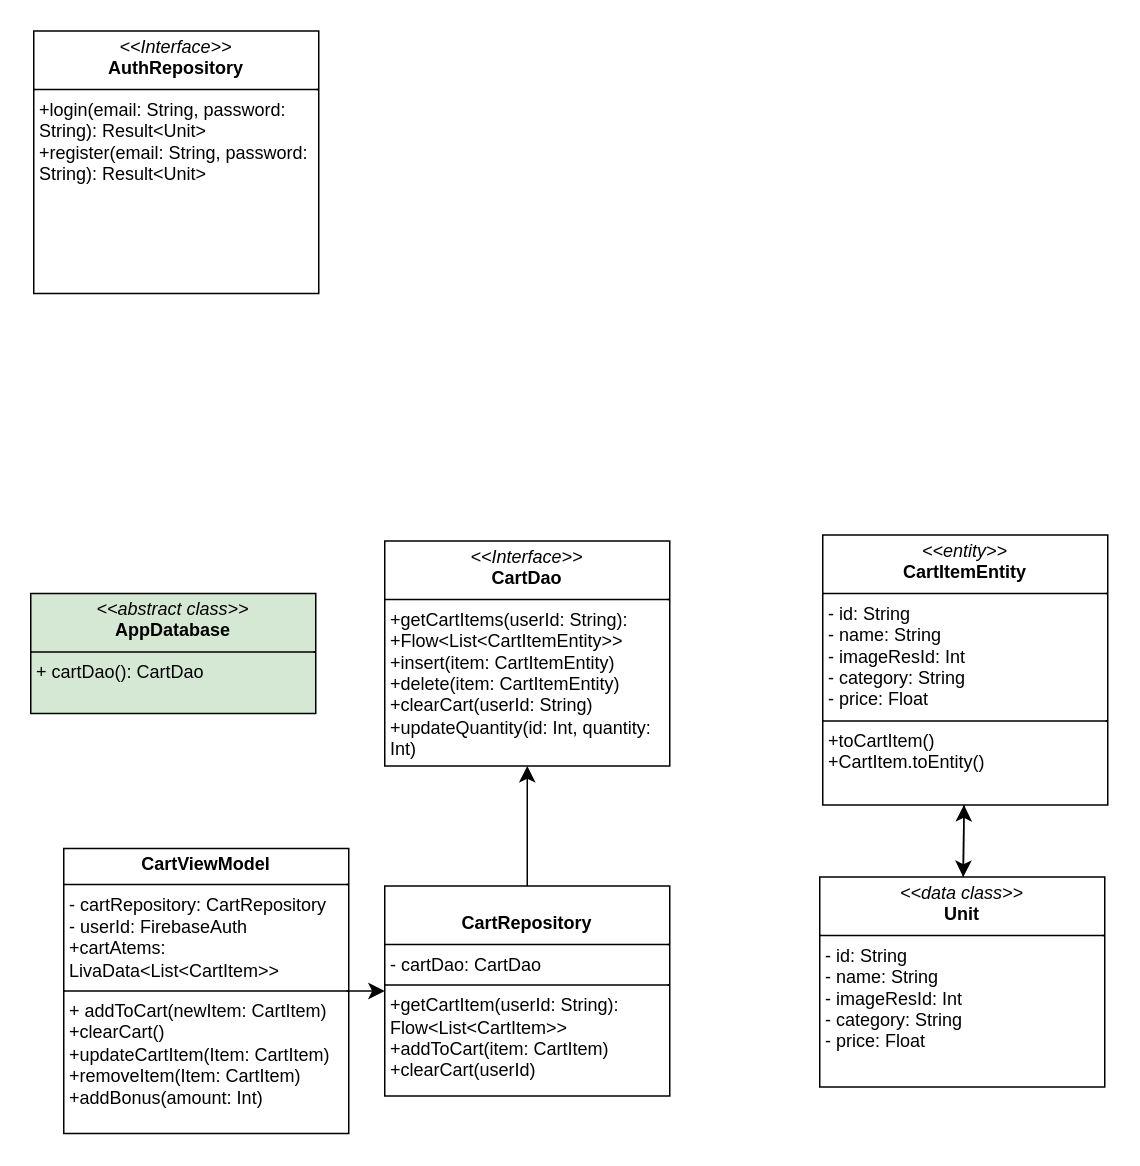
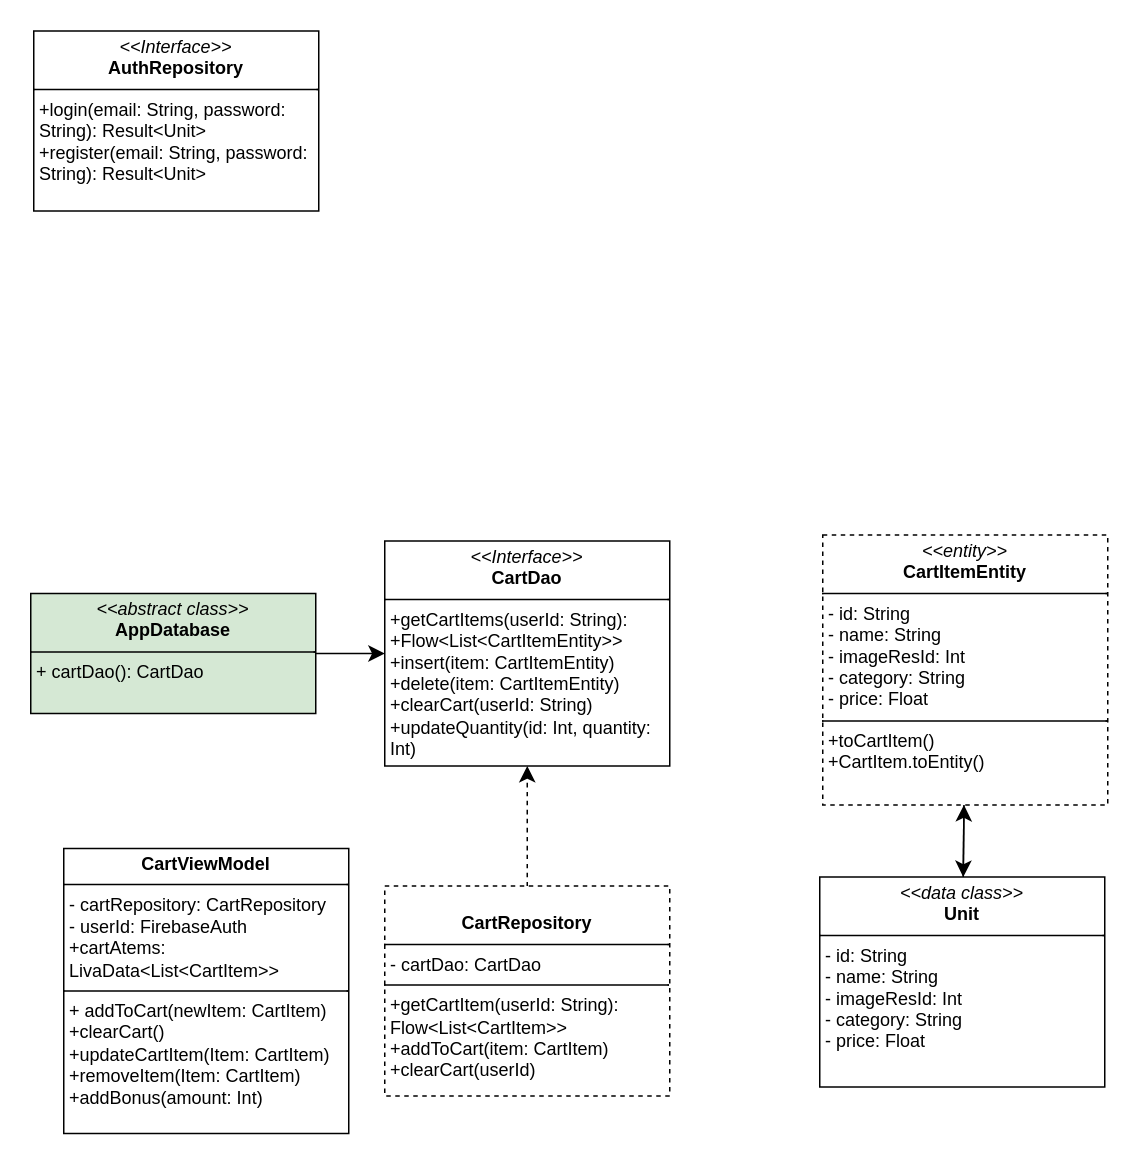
node "<<Interface>> AuthRepository +login(email: String, password: String): Result<Unit> +register(email: String, password: String): Result<Unit>": size 285x263 -> 285x180
edge "<<abstract class>> AppDatabase + cartDao(): CartDao" -> "<<Interface>> CartDao +getCartItems(userId: String): +Flow<List<CartItemEntity>> +insert(item: CartItemEntity) +delete(item: CartItemEntity) +clearCart(userId: String) +updateQuantity(id: Int, quantity: Int)": added
node "<<entity>> CartItemEntity - id: String - name: String - imageResId: Int - category: String - price: Float +toCartItem() +CartItem.toEntity()": style solid -> dashed
edge "CartRepository - cartDao: CartDao +getCartItem(userId: String): Flow<List<CartItem>> +addToCart(item: CartItem) +clearCart(userId)" -> "<<Interface>> CartDao +getCartItems(userId: String): +Flow<List<CartItemEntity>> +insert(item: CartItemEntity) +delete(item: CartItemEntity) +clearCart(userId: String) +updateQuantity(id: Int, quantity: Int)": style solid -> dashed
edge "CartViewModel - cartRepository: CartRepository - userId: FirebaseAuth +cartAtems: LivaData<List<CartItem>> + addToCart(newItem: CartItem) +clearCart() +updateCartItem(Item: CartItem) +removeItem(Item: CartItem) +addBonus(amount: Int)" -> "CartRepository - cartDao: CartDao +getCartItem(userId: String): Flow<List<CartItem>> +addToCart(item: CartItem) +clearCart(userId)": removed
node "CartRepository - cartDao: CartDao +getCartItem(userId: String): Flow<List<CartItem>> +addToCart(item: CartItem) +clearCart(userId)": style solid -> dashed
